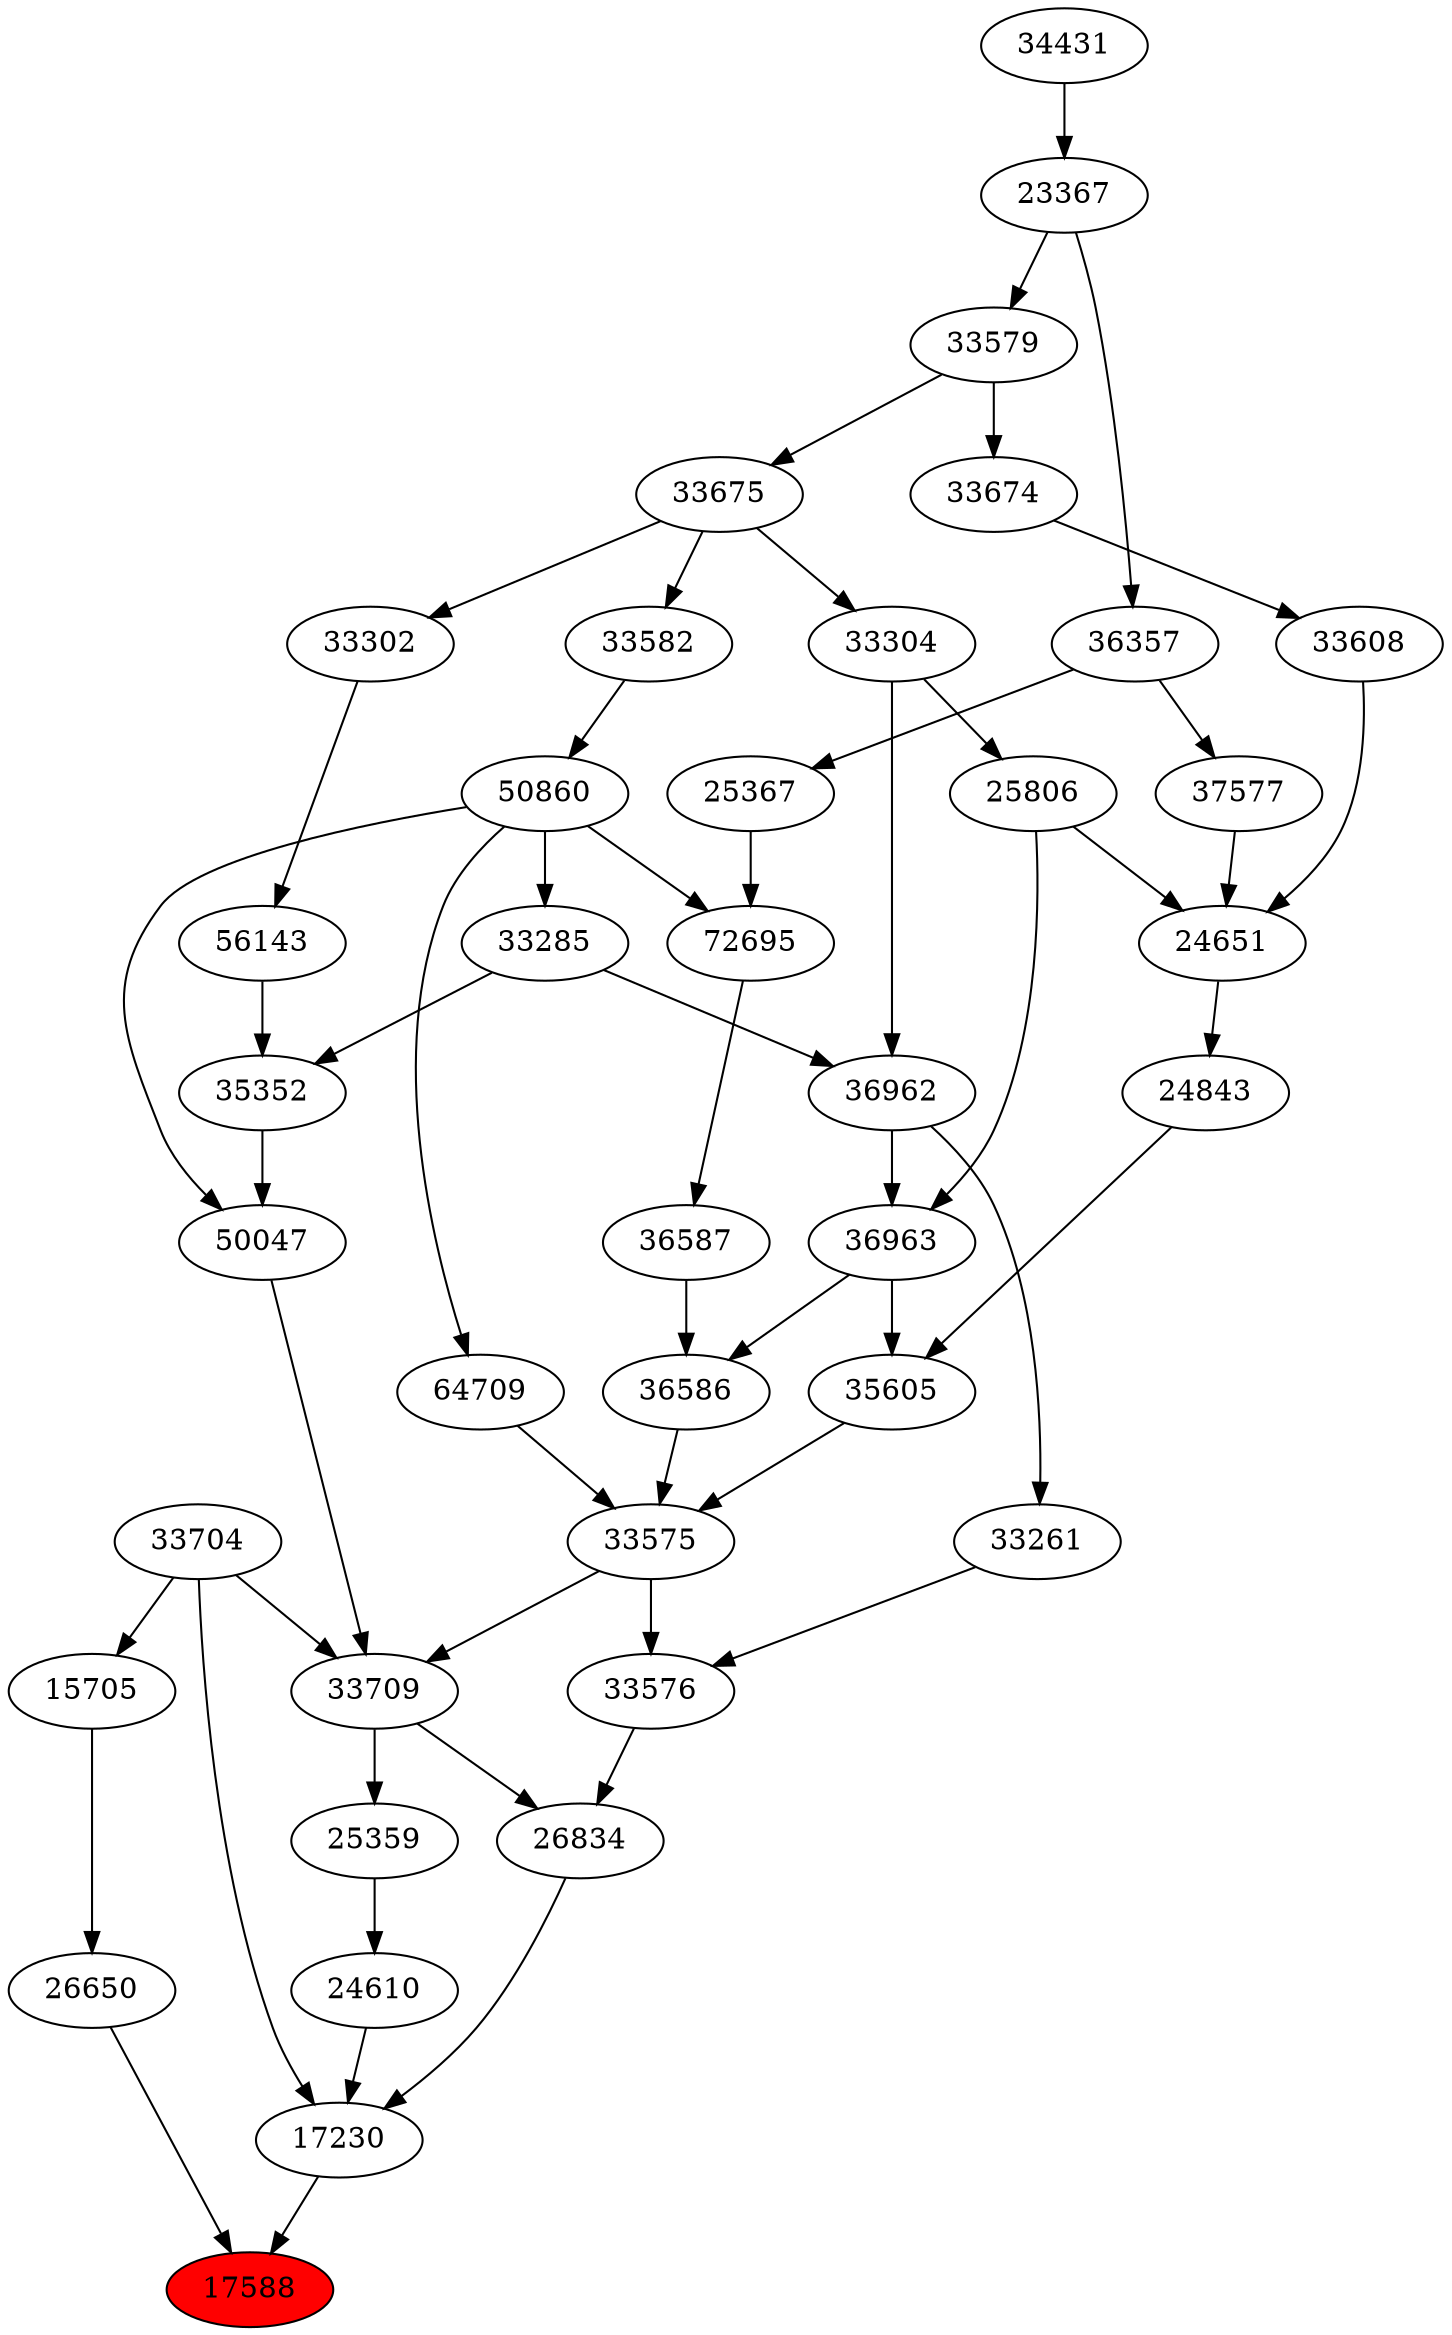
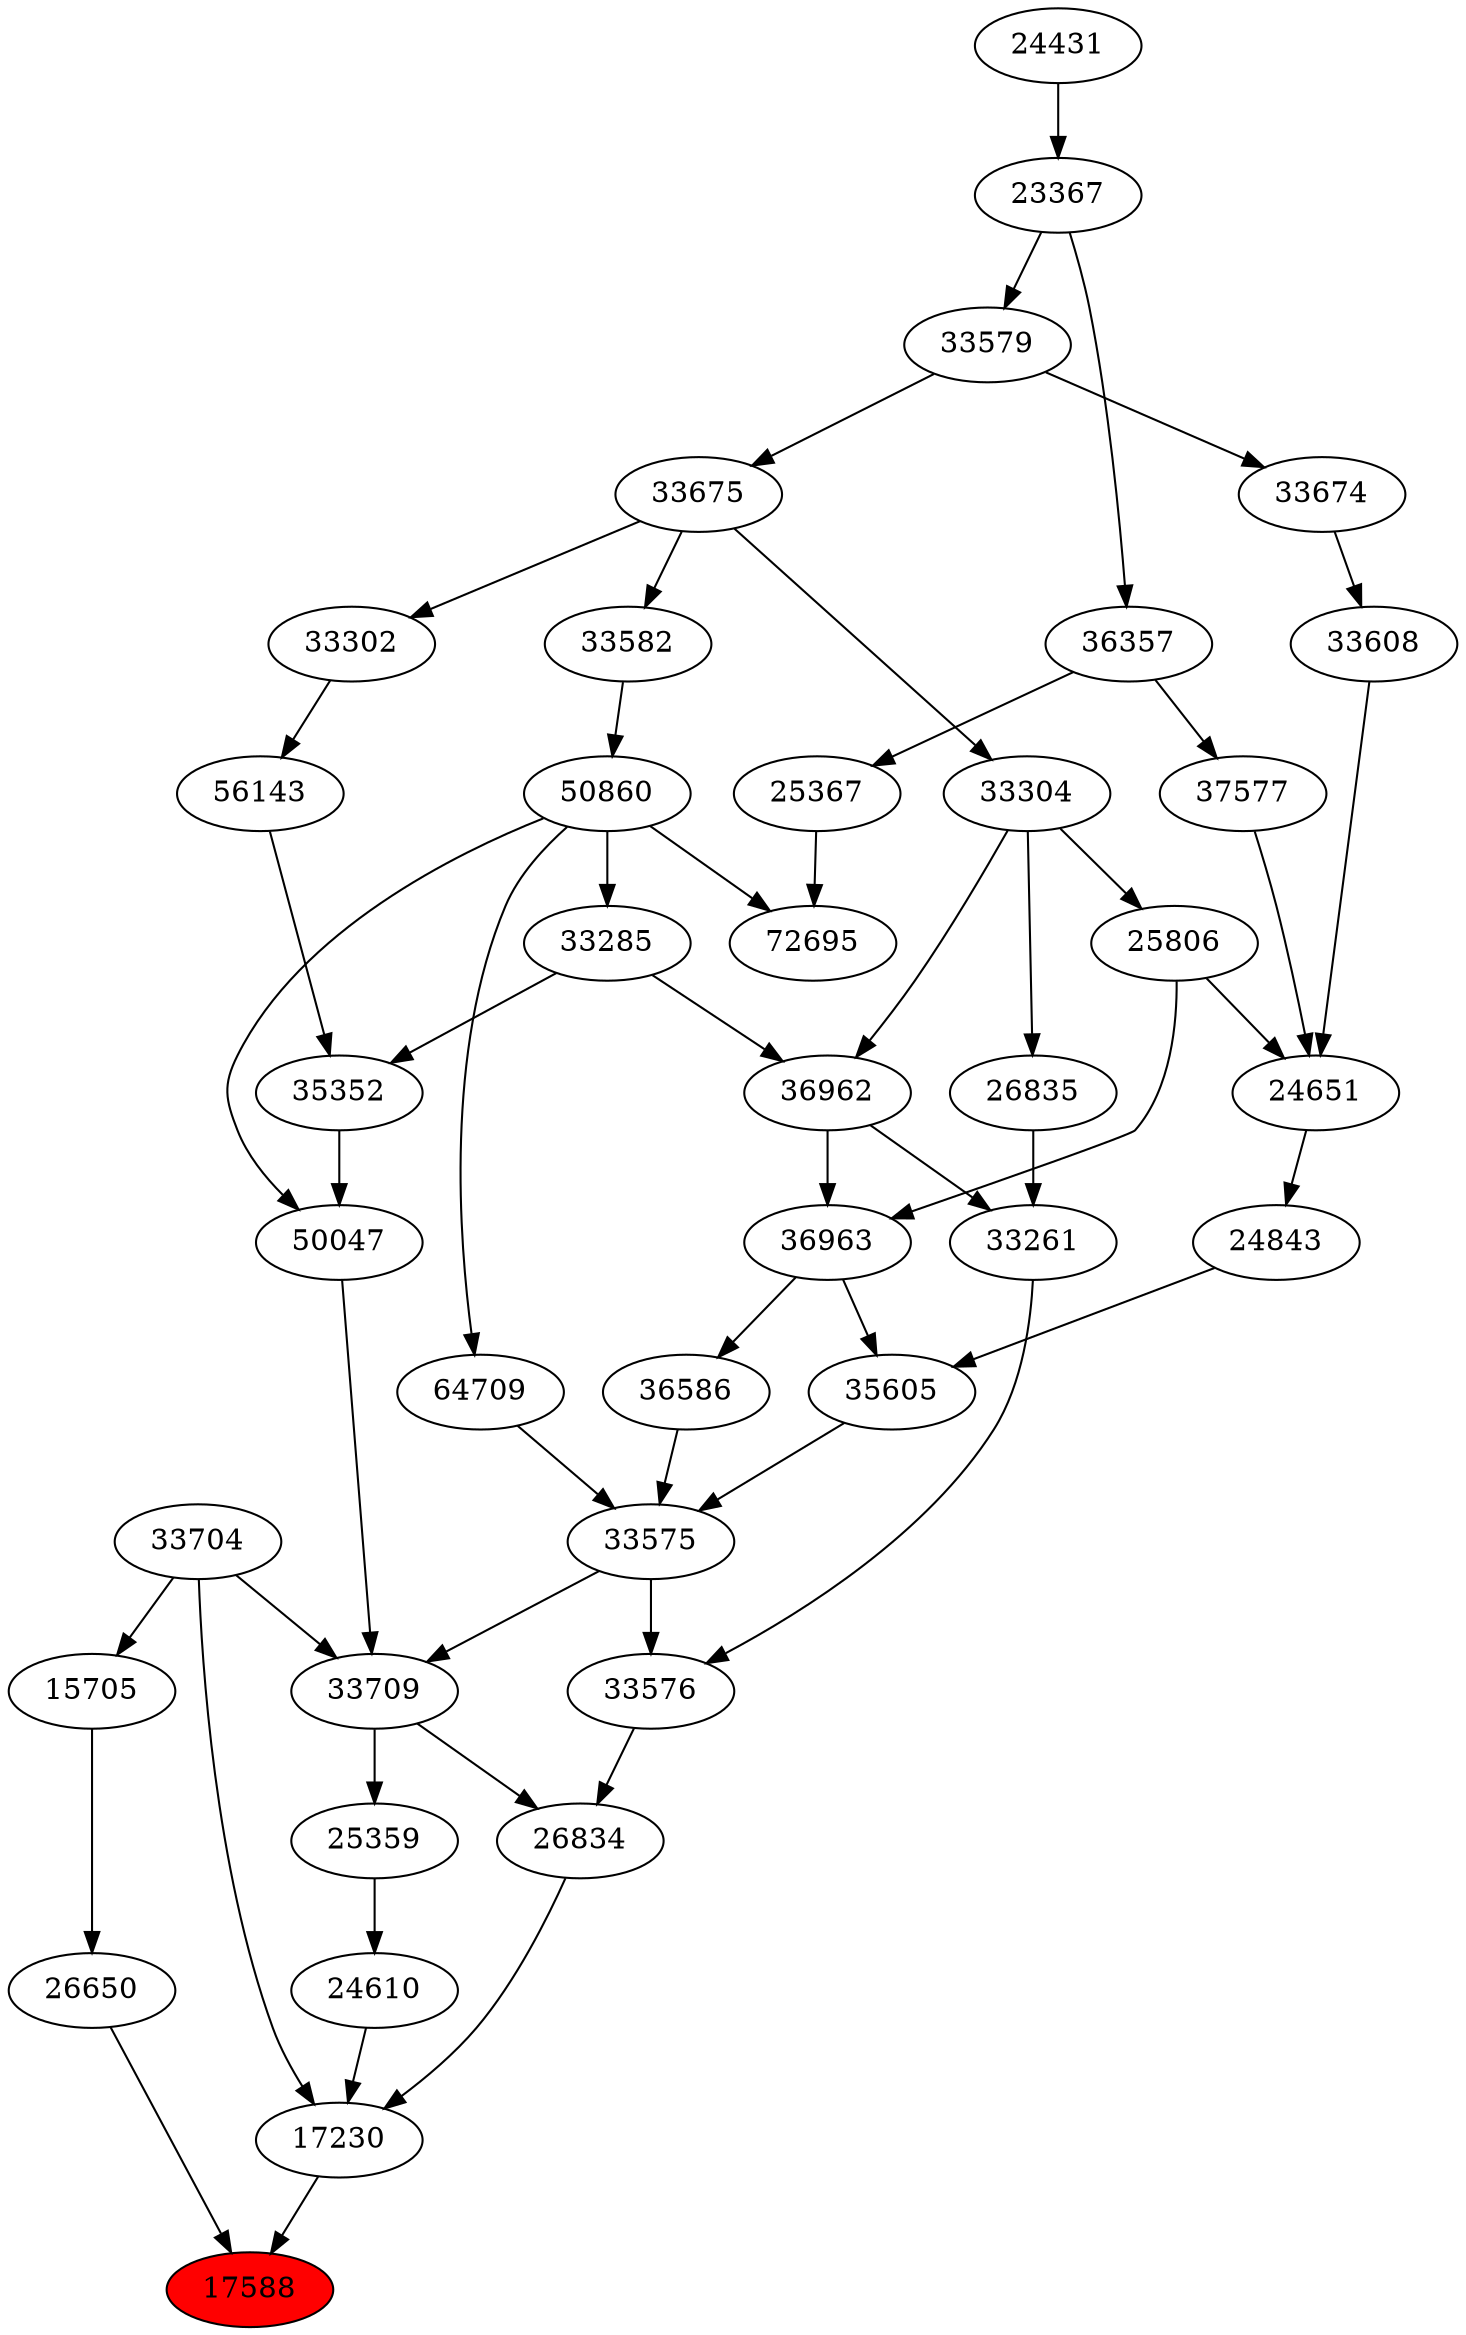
node "34431": label "34431" -> "24431"
node "26835": added
node "36587": removed
